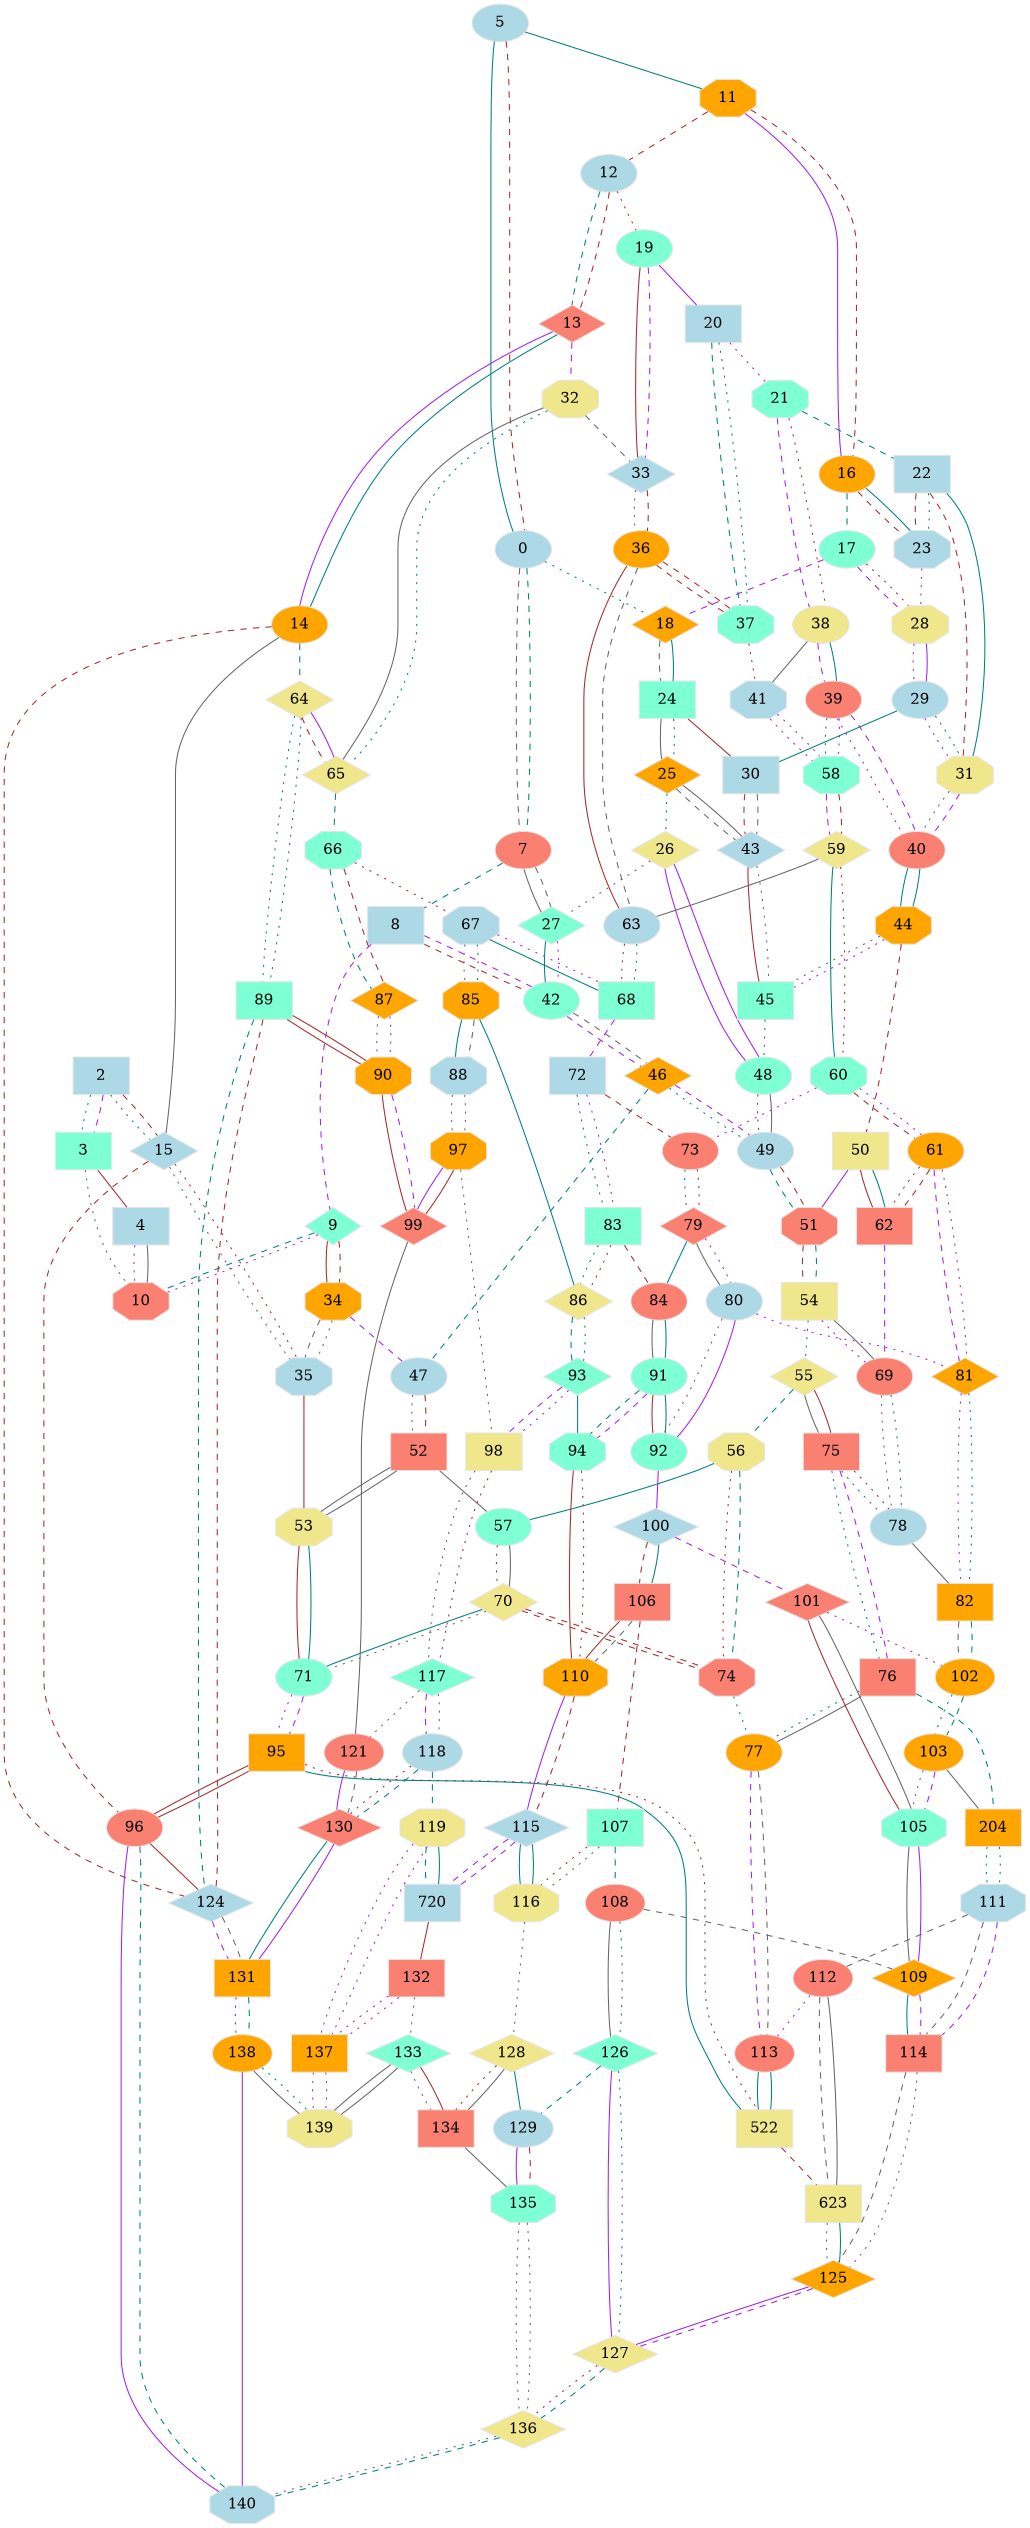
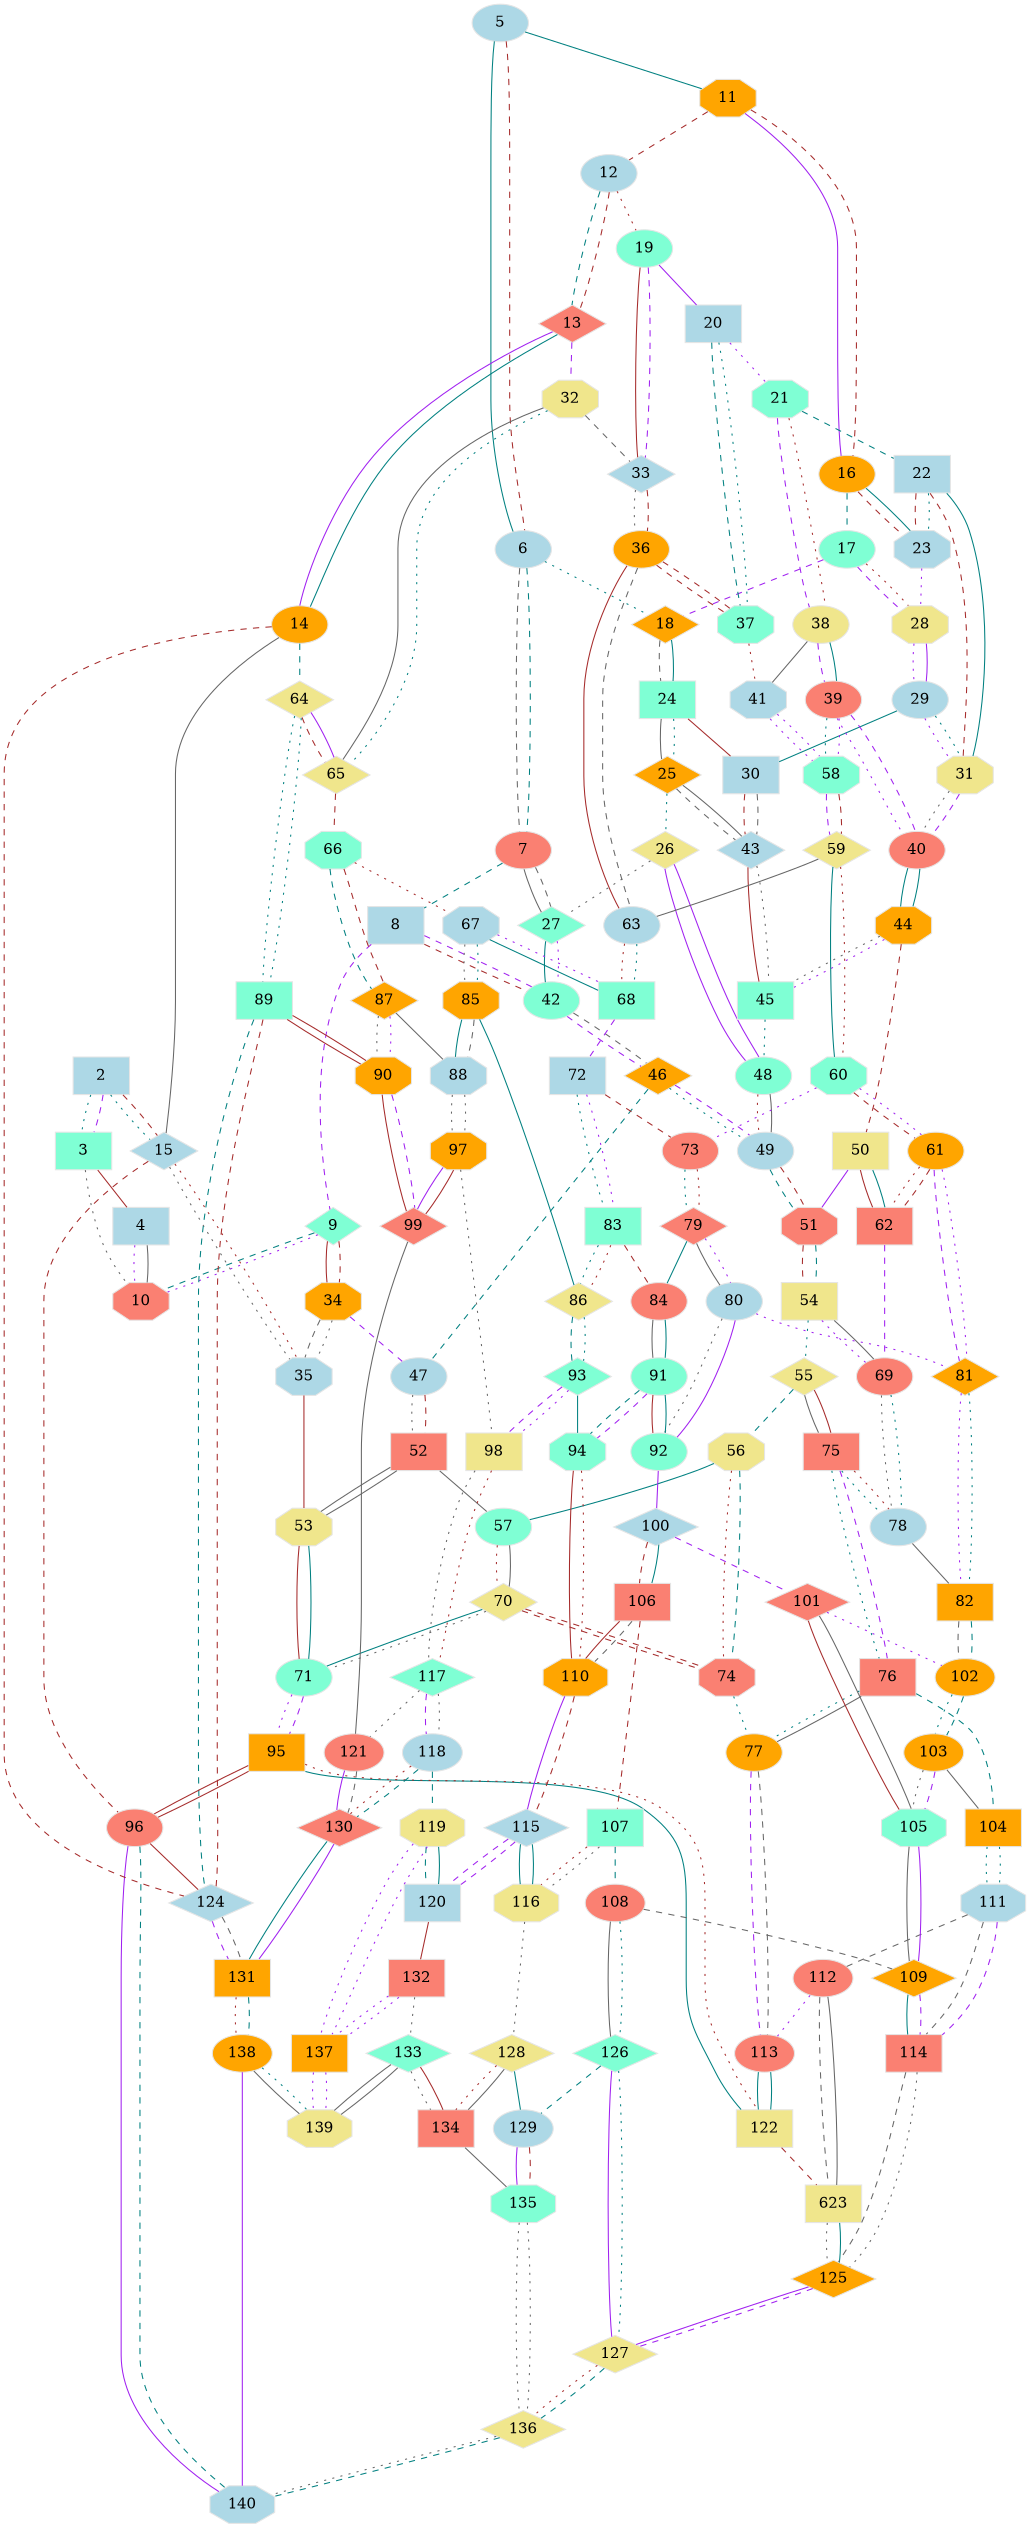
node "0": label "0" -> "6"
edge "65" -- "66": color teal -> brown
edge "87" -- "88": added
node "204": label "204" -> "104"
node "720": label "720" -> "120"
node "522": label "522" -> "122"
